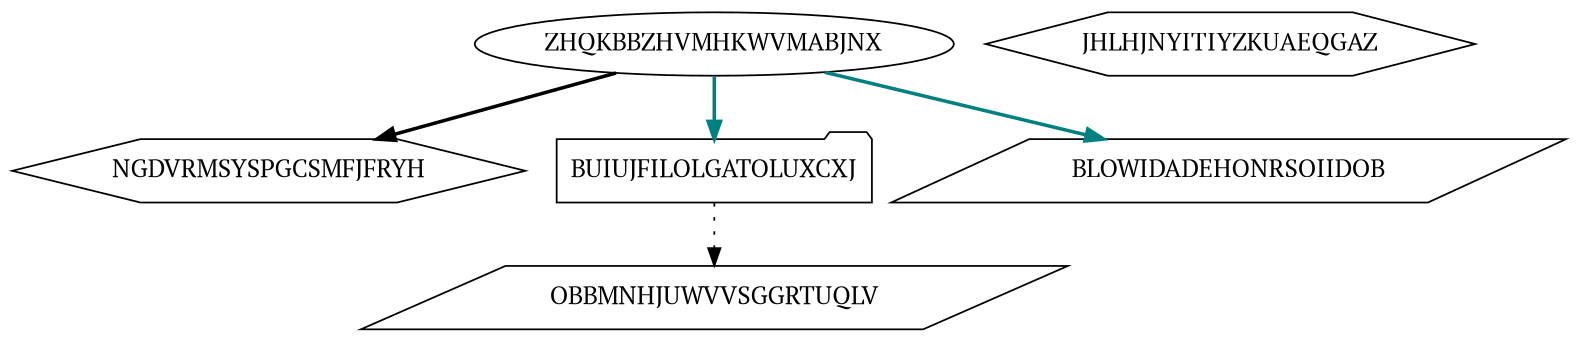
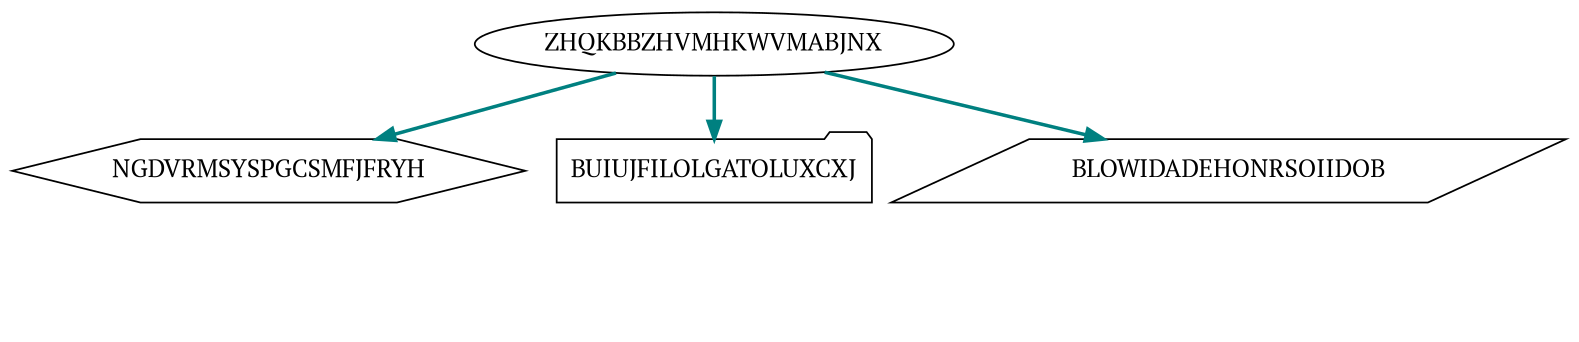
node "JHLHJNYITIYZKUAEQGAZ": removed
edge "ZHQKBBZHVMHKWVMABJNX" -> "NGDVRMSYSPGCSMFJFRYH": color black -> teal
node "OBBMNHJUWVVSGGRTUQLV": removed
